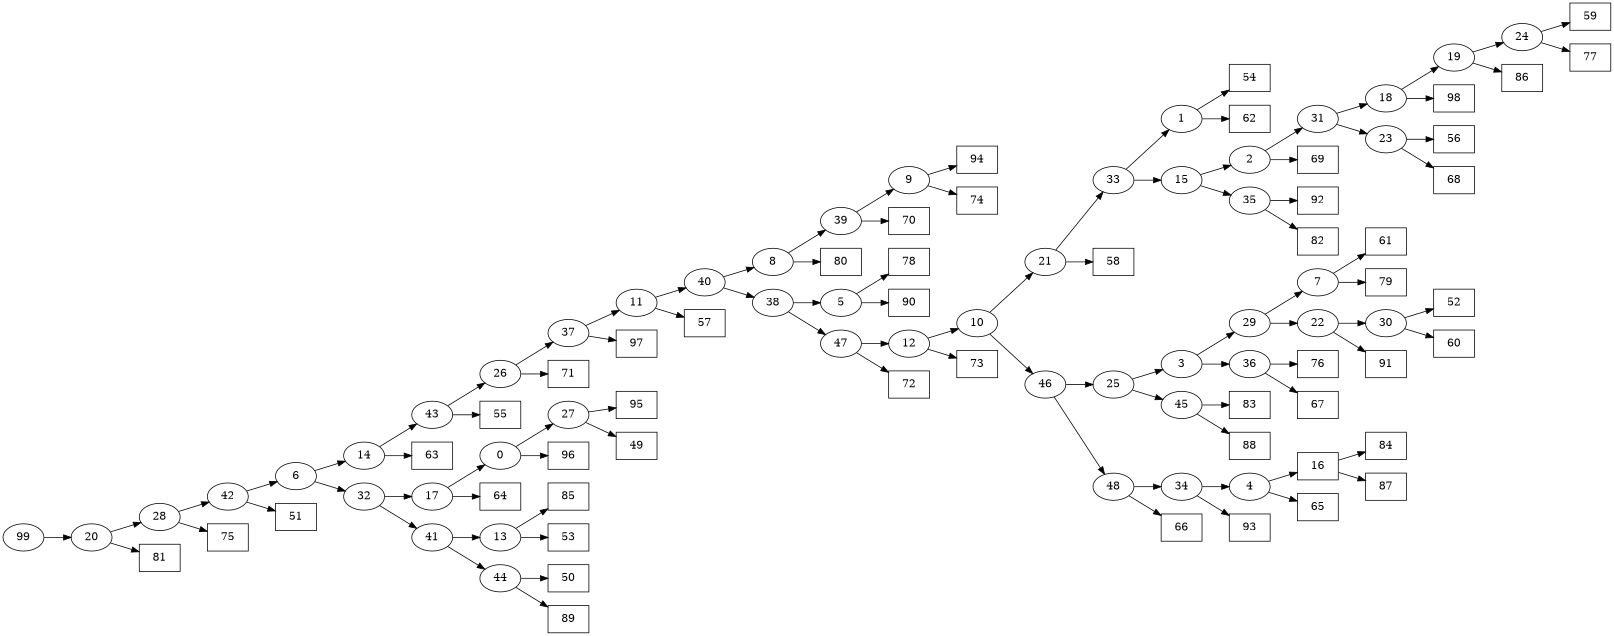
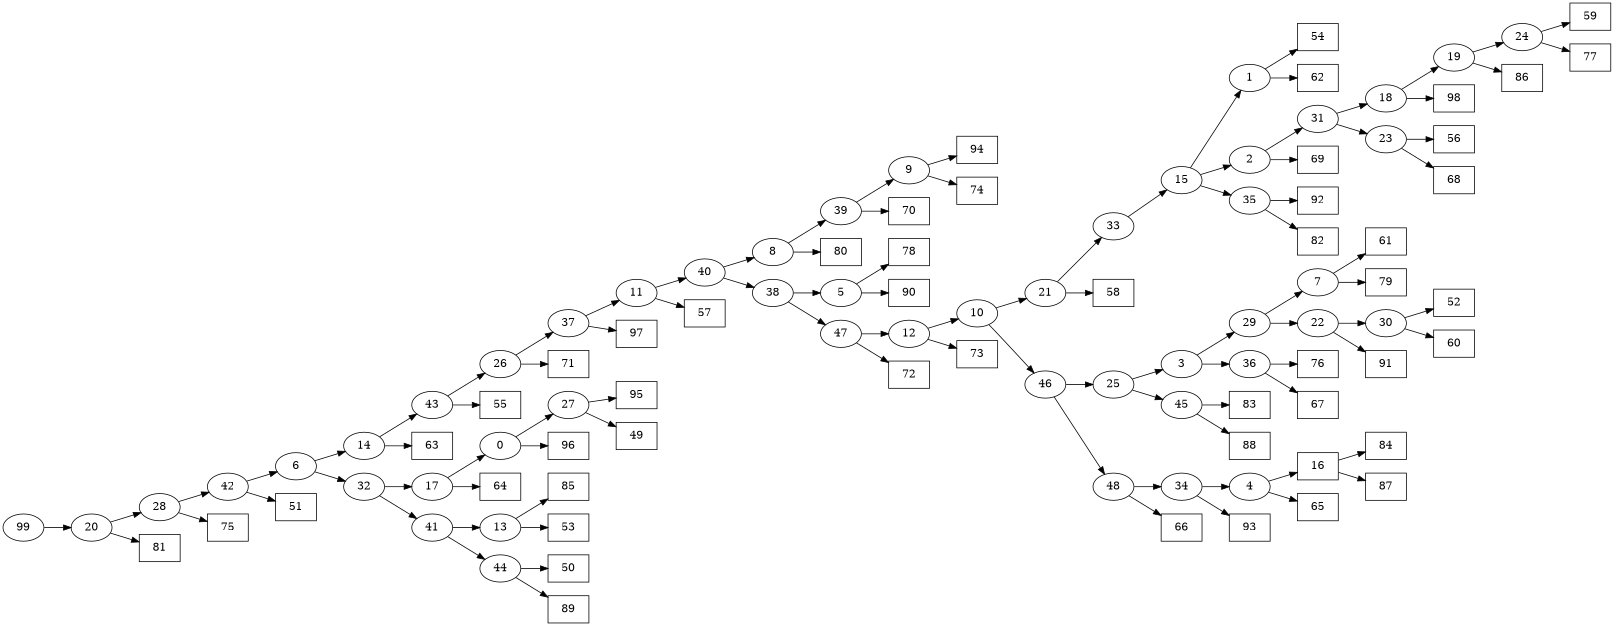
edge "33" -> "1": now "15" -> "1"
